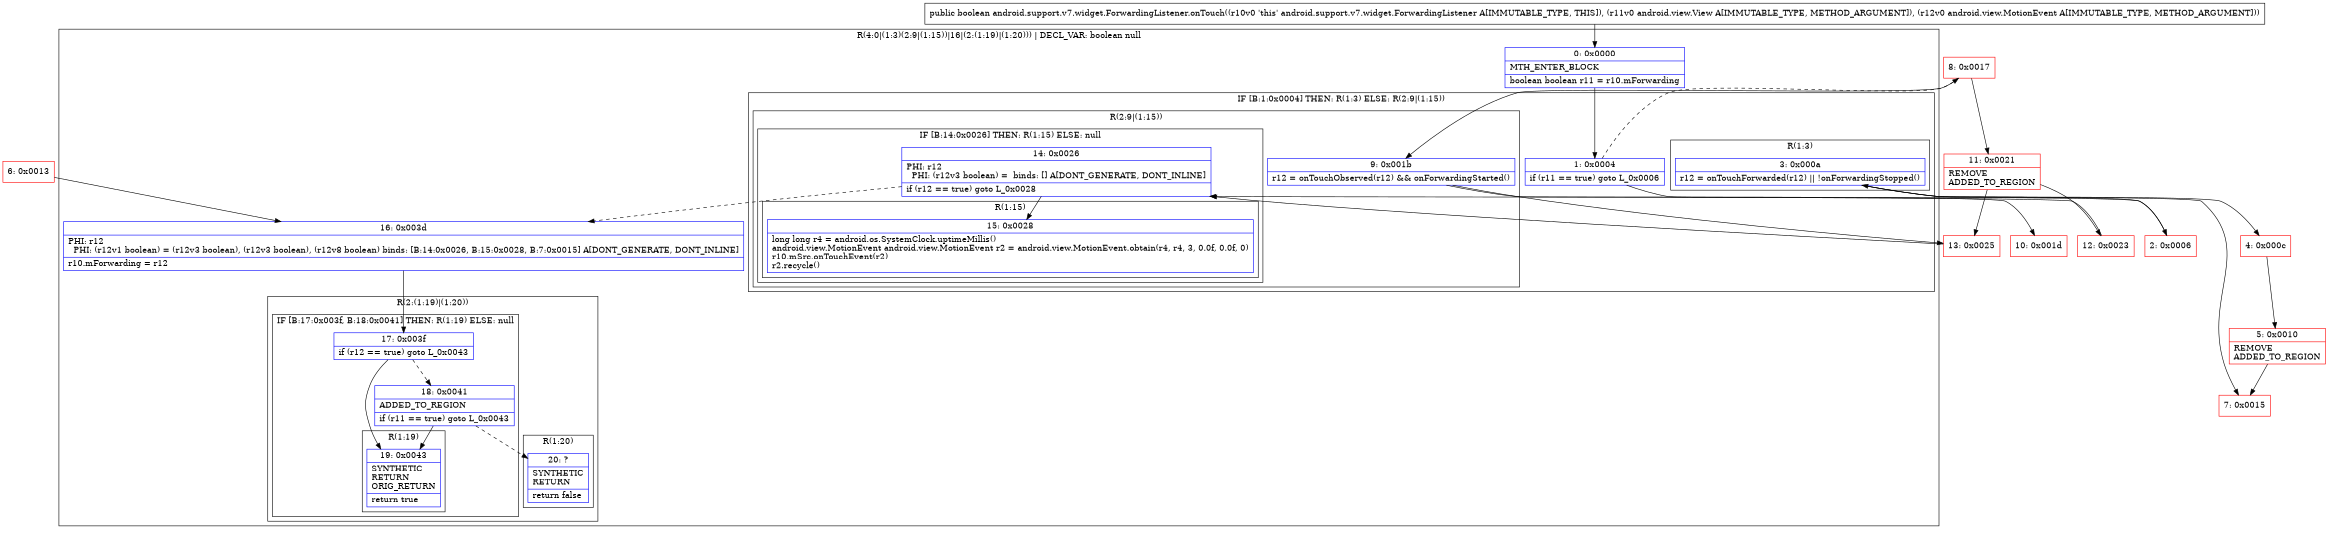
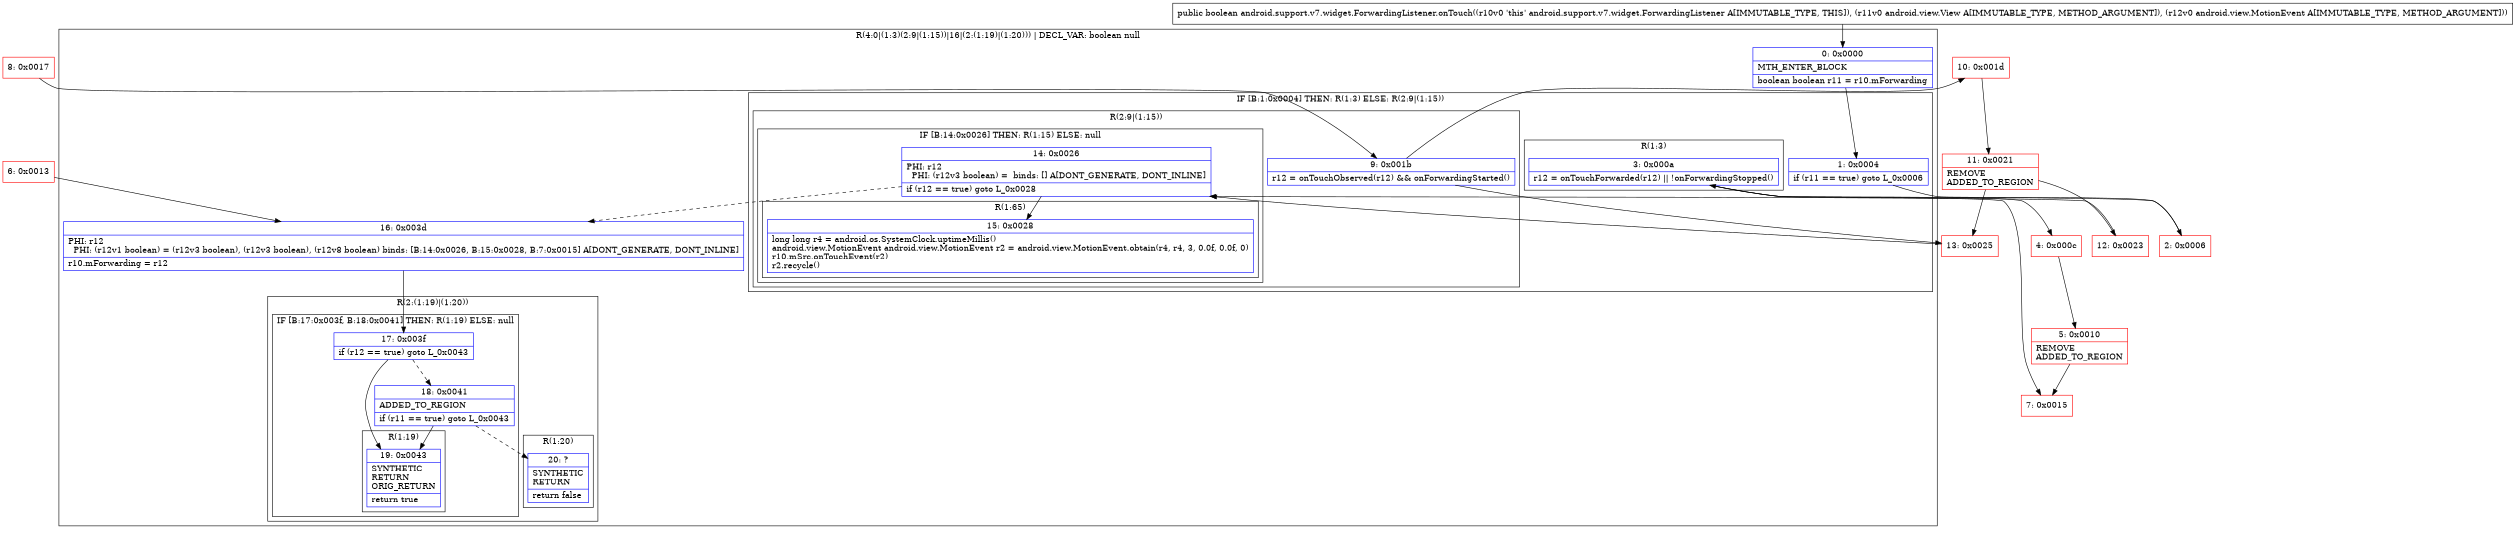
edge "1: 0x0004" -> "8: 0x0017": removed
edge "8: 0x0017" -> "11: 0x0021": now "10: 0x001d" -> "11: 0x0021"
cluster "R(1:15)": label "R(1:15)" -> "R(1:65)"
